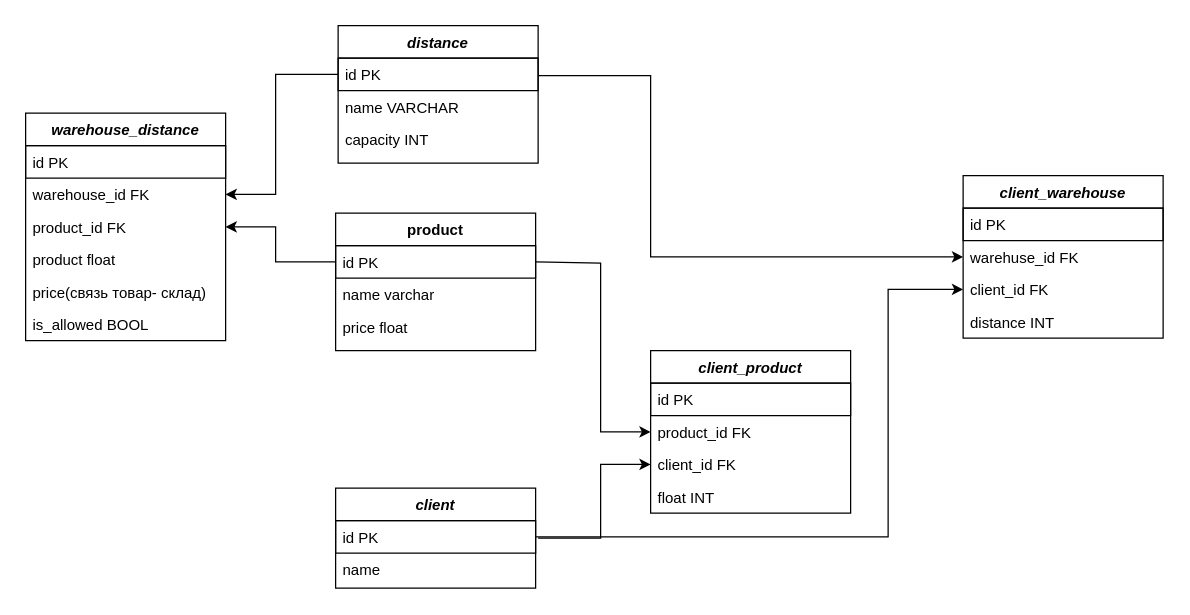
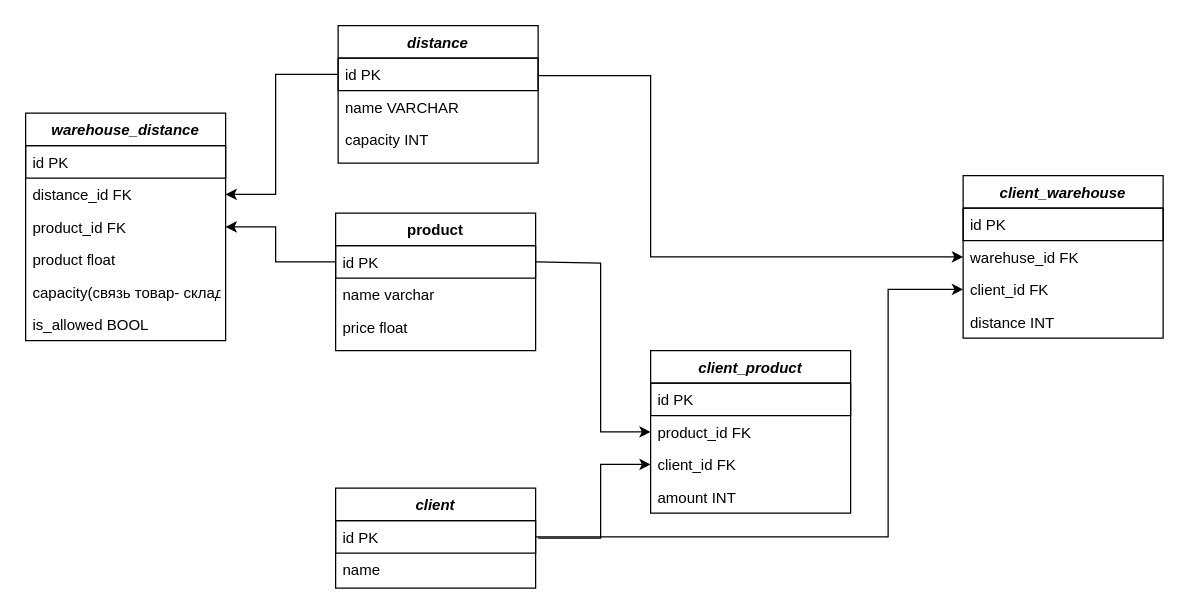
node "warehouse_id FK": label "warehouse_id FK" -> "distance_id FK"
node "price(связь товар- склад)": label "price(связь товар- склад)" -> "capacity(связь товар- склад)"
node "float INT": label "float INT" -> "amount INT"
